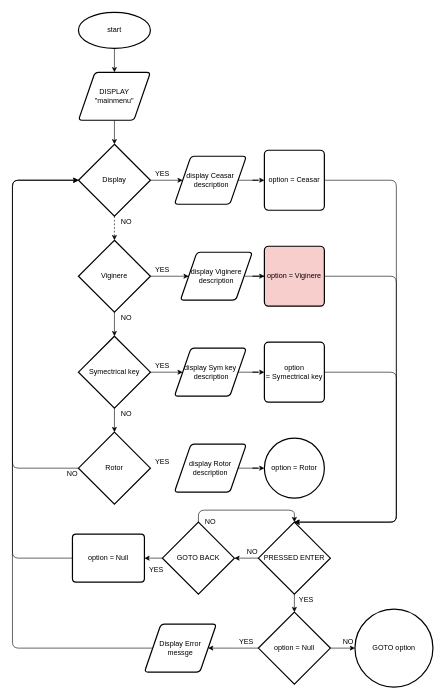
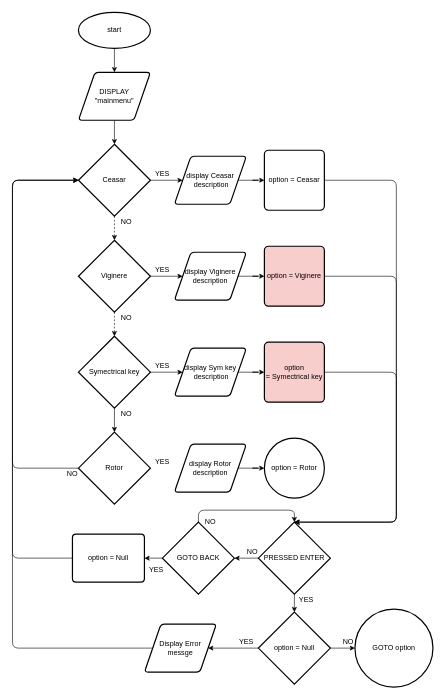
node "Display": label "Display" -> "Ceasar"
node "display Viginere description": moved (216, 276) -> (210, 276)
edge "Viginere" -> "Symectrical key": style solid -> dashed
node "option = Symectrical key": fillcolor #ffffff -> #f8cecc
